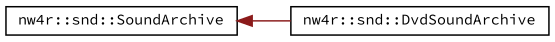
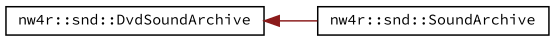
edge "nw4r::snd::DvdSoundArchive" -> "nw4r::snd::SoundArchive": reversed
